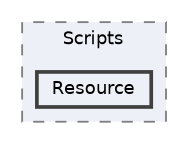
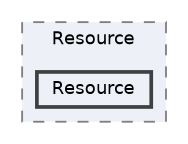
cluster "Scripts": label "Scripts" -> "Resource"
